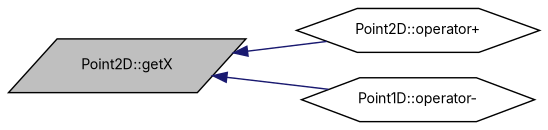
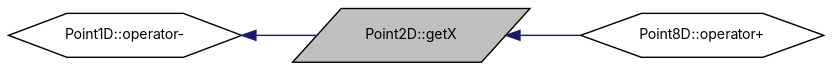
node "Point2D::operator+": label "Point2D::operator+" -> "Point8D::operator+"
edge "Point1D::operator-" -> "Point2D::getX": reversed
